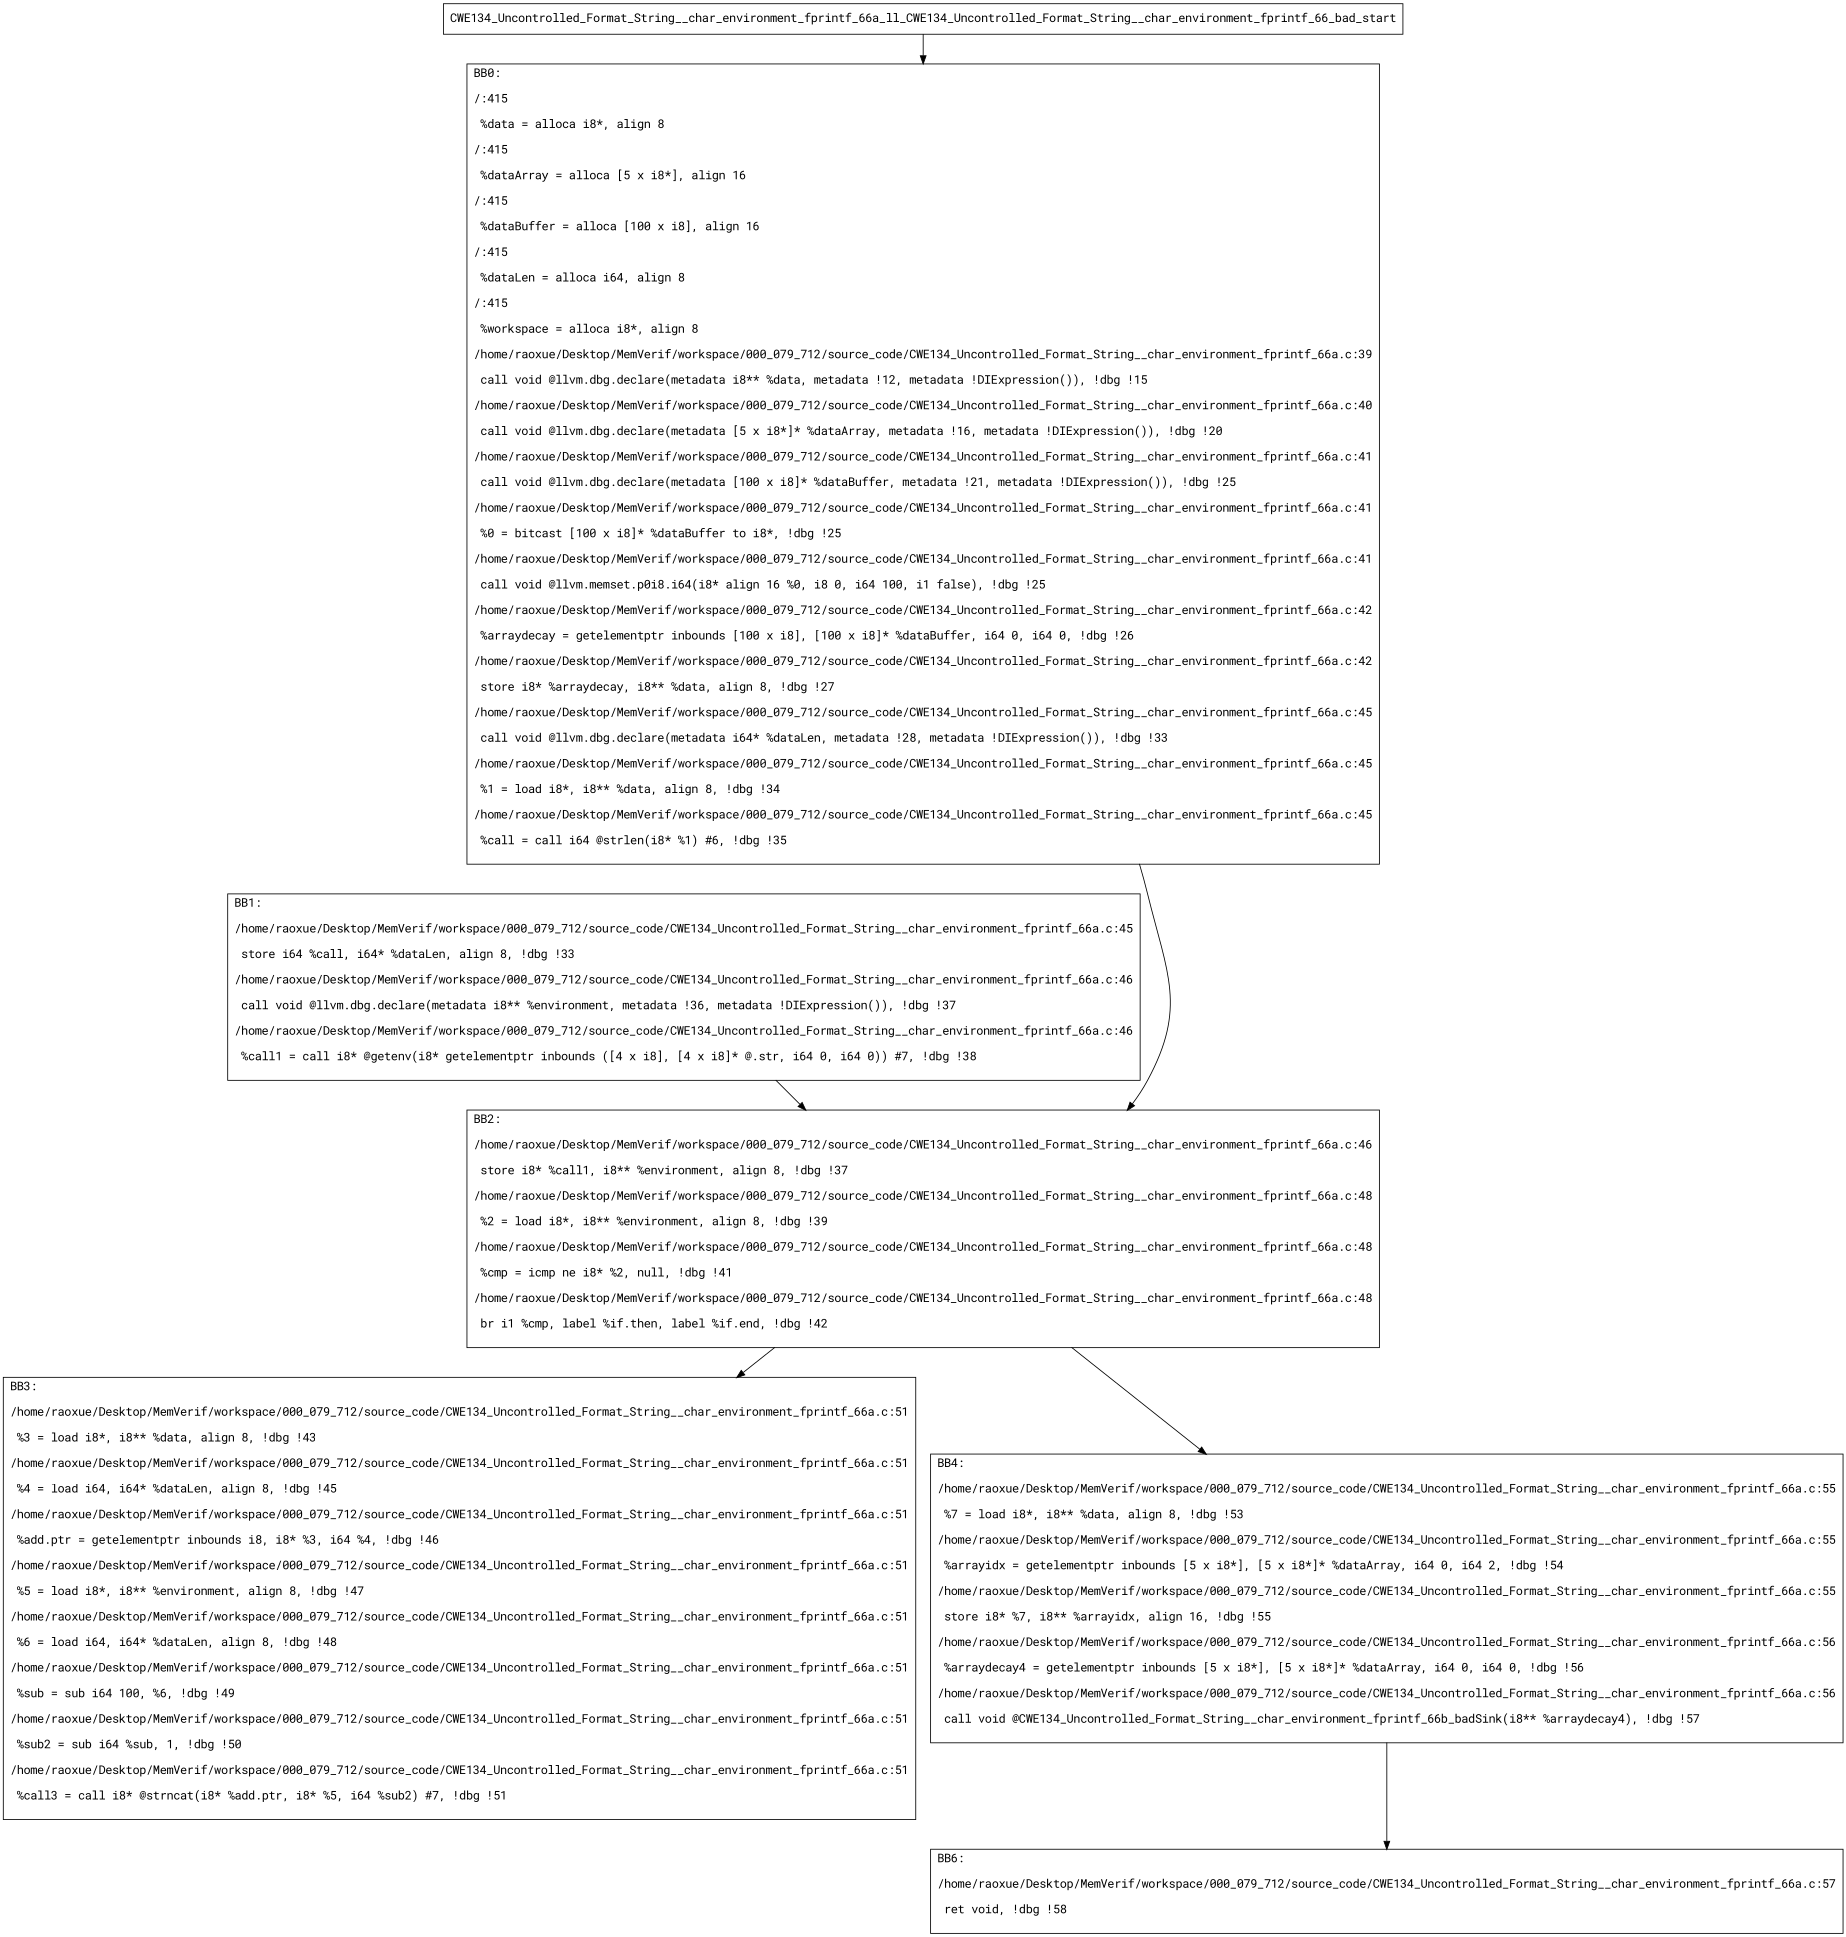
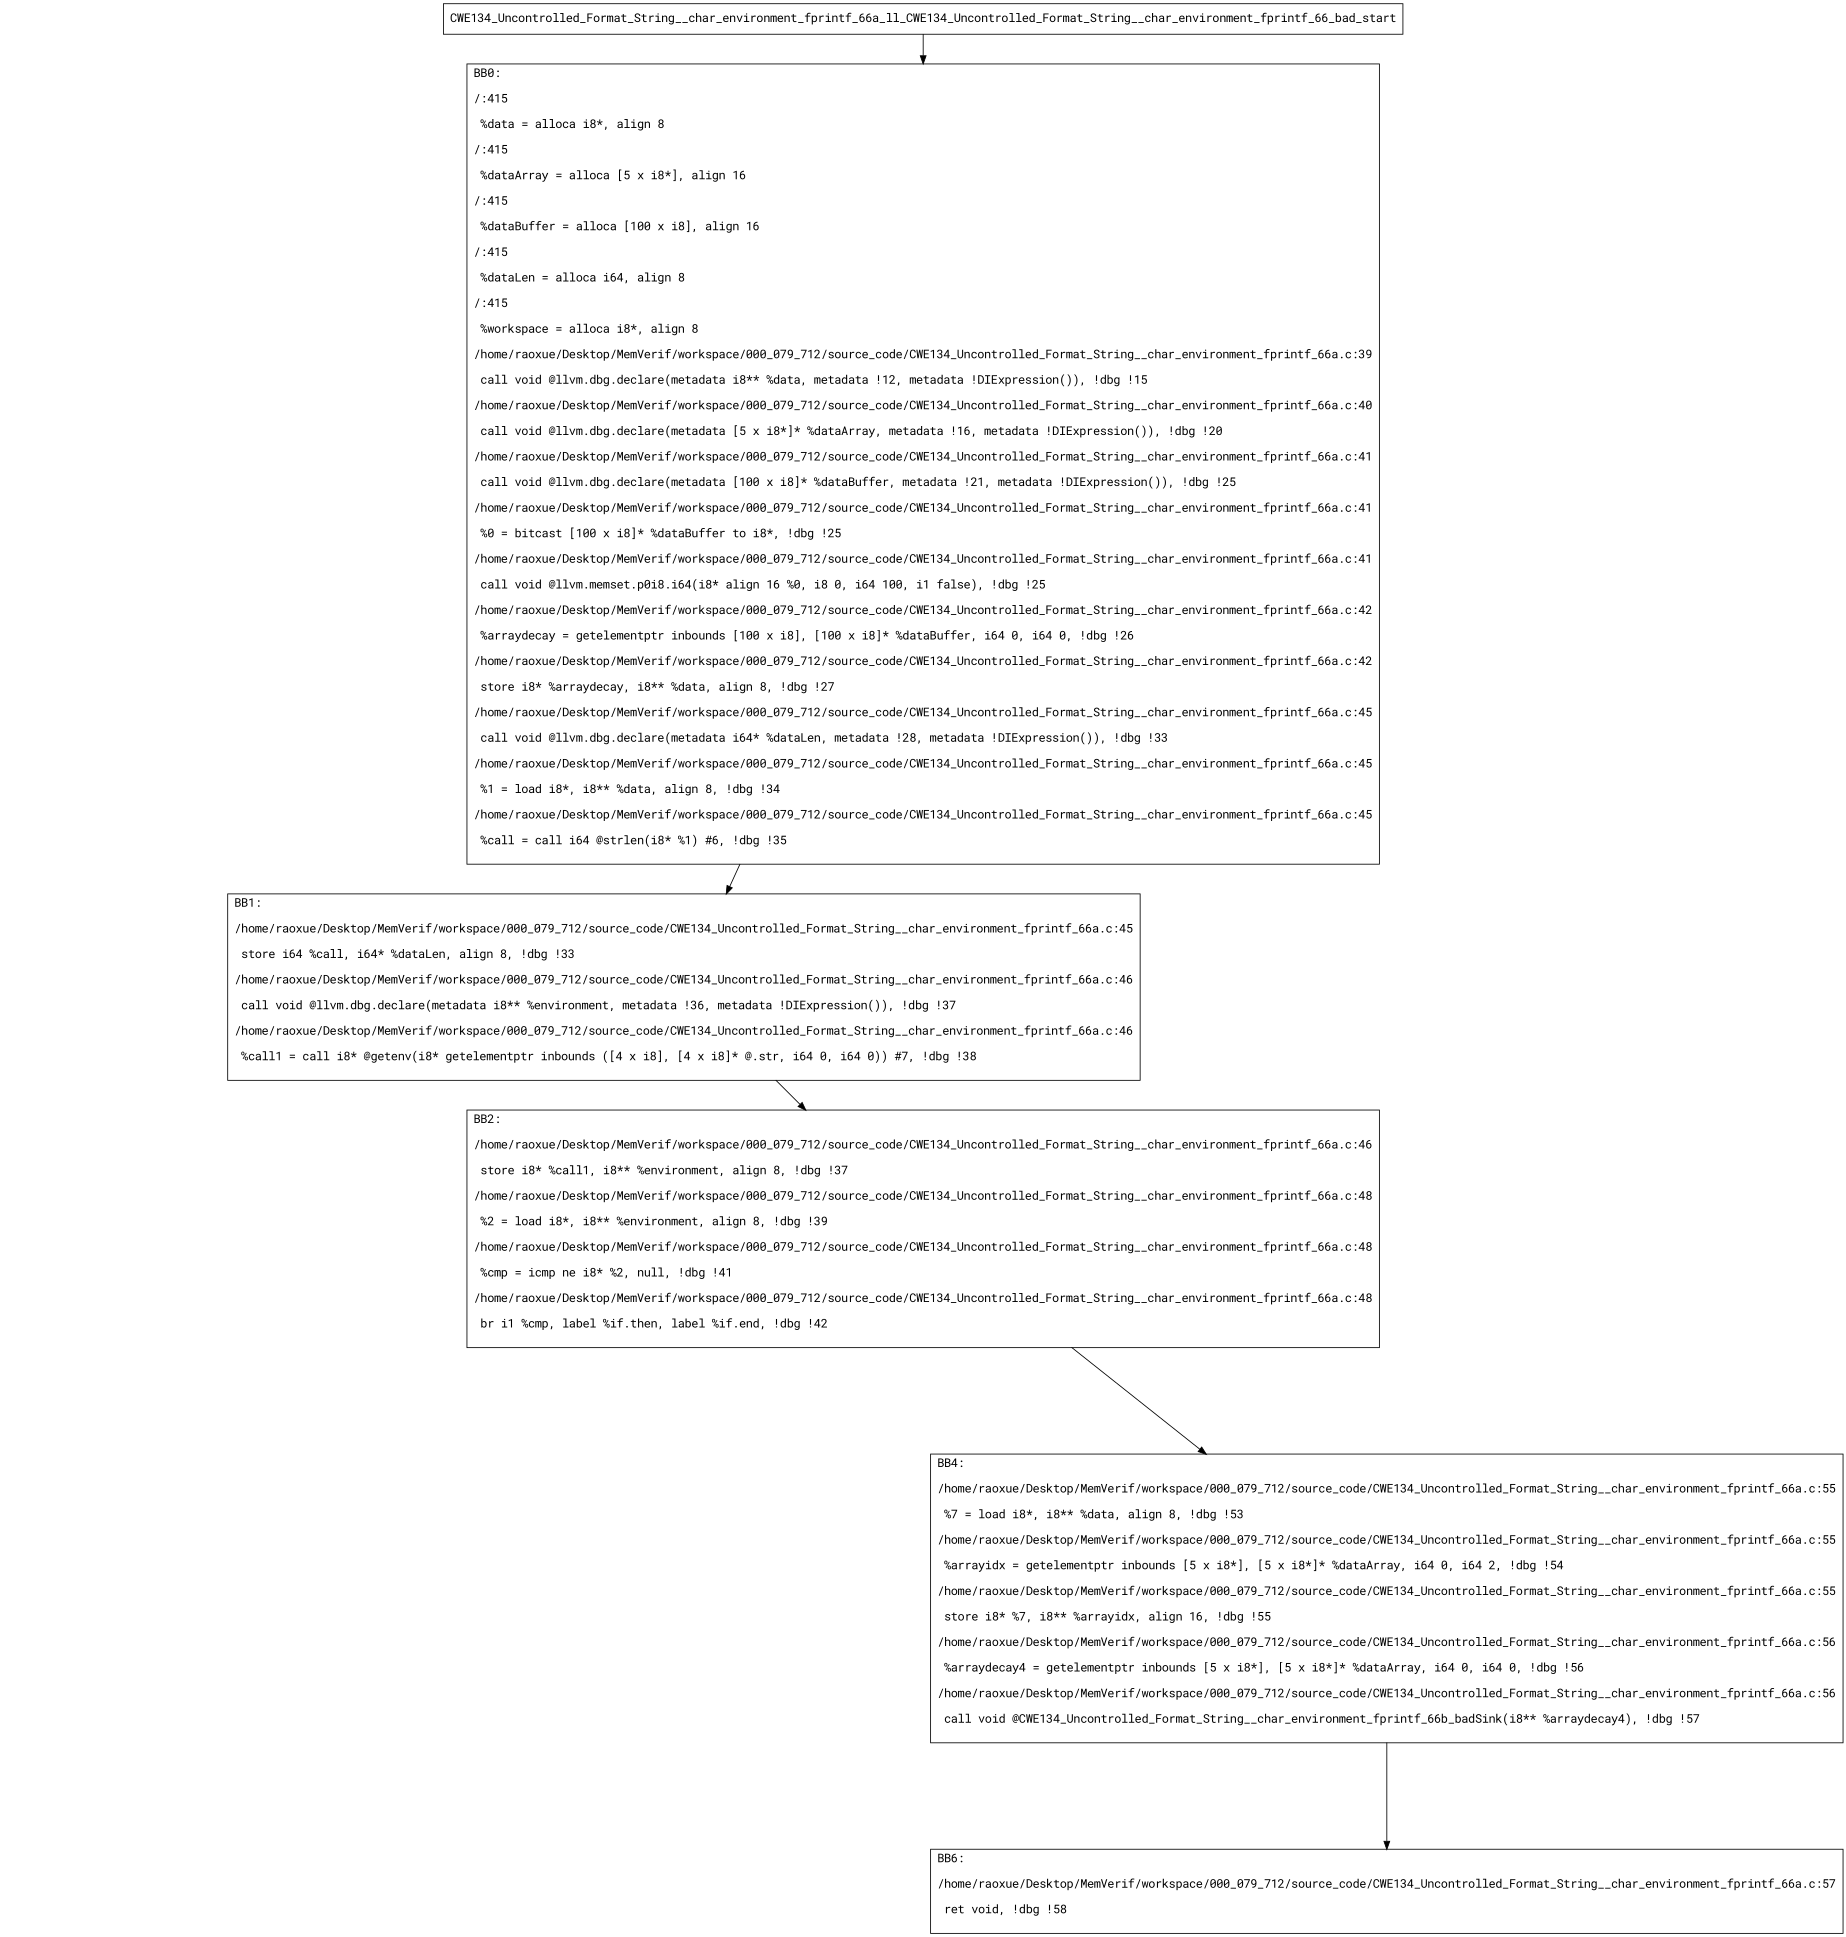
edge "BB0:" -> "BB2:": now "BB0:" -> "BB1:"
node "BB3:": removed
